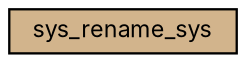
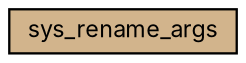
node "sys_rename_sys": label "sys_rename_sys" -> "sys_rename_args"
